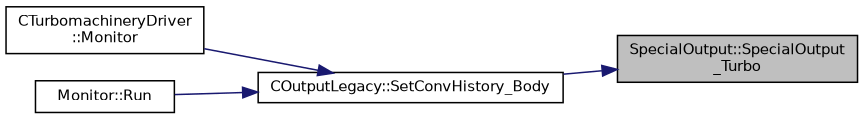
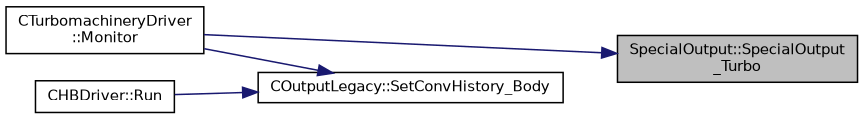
edge "COutputLegacy::SetConvHistory_Body" -> "SpecialOutput::SpecialOutput _Turbo": now "CTurbomachineryDriver ::Monitor" -> "SpecialOutput::SpecialOutput _Turbo"
node "Monitor::Run": label "Monitor::Run" -> "CHBDriver::Run"
